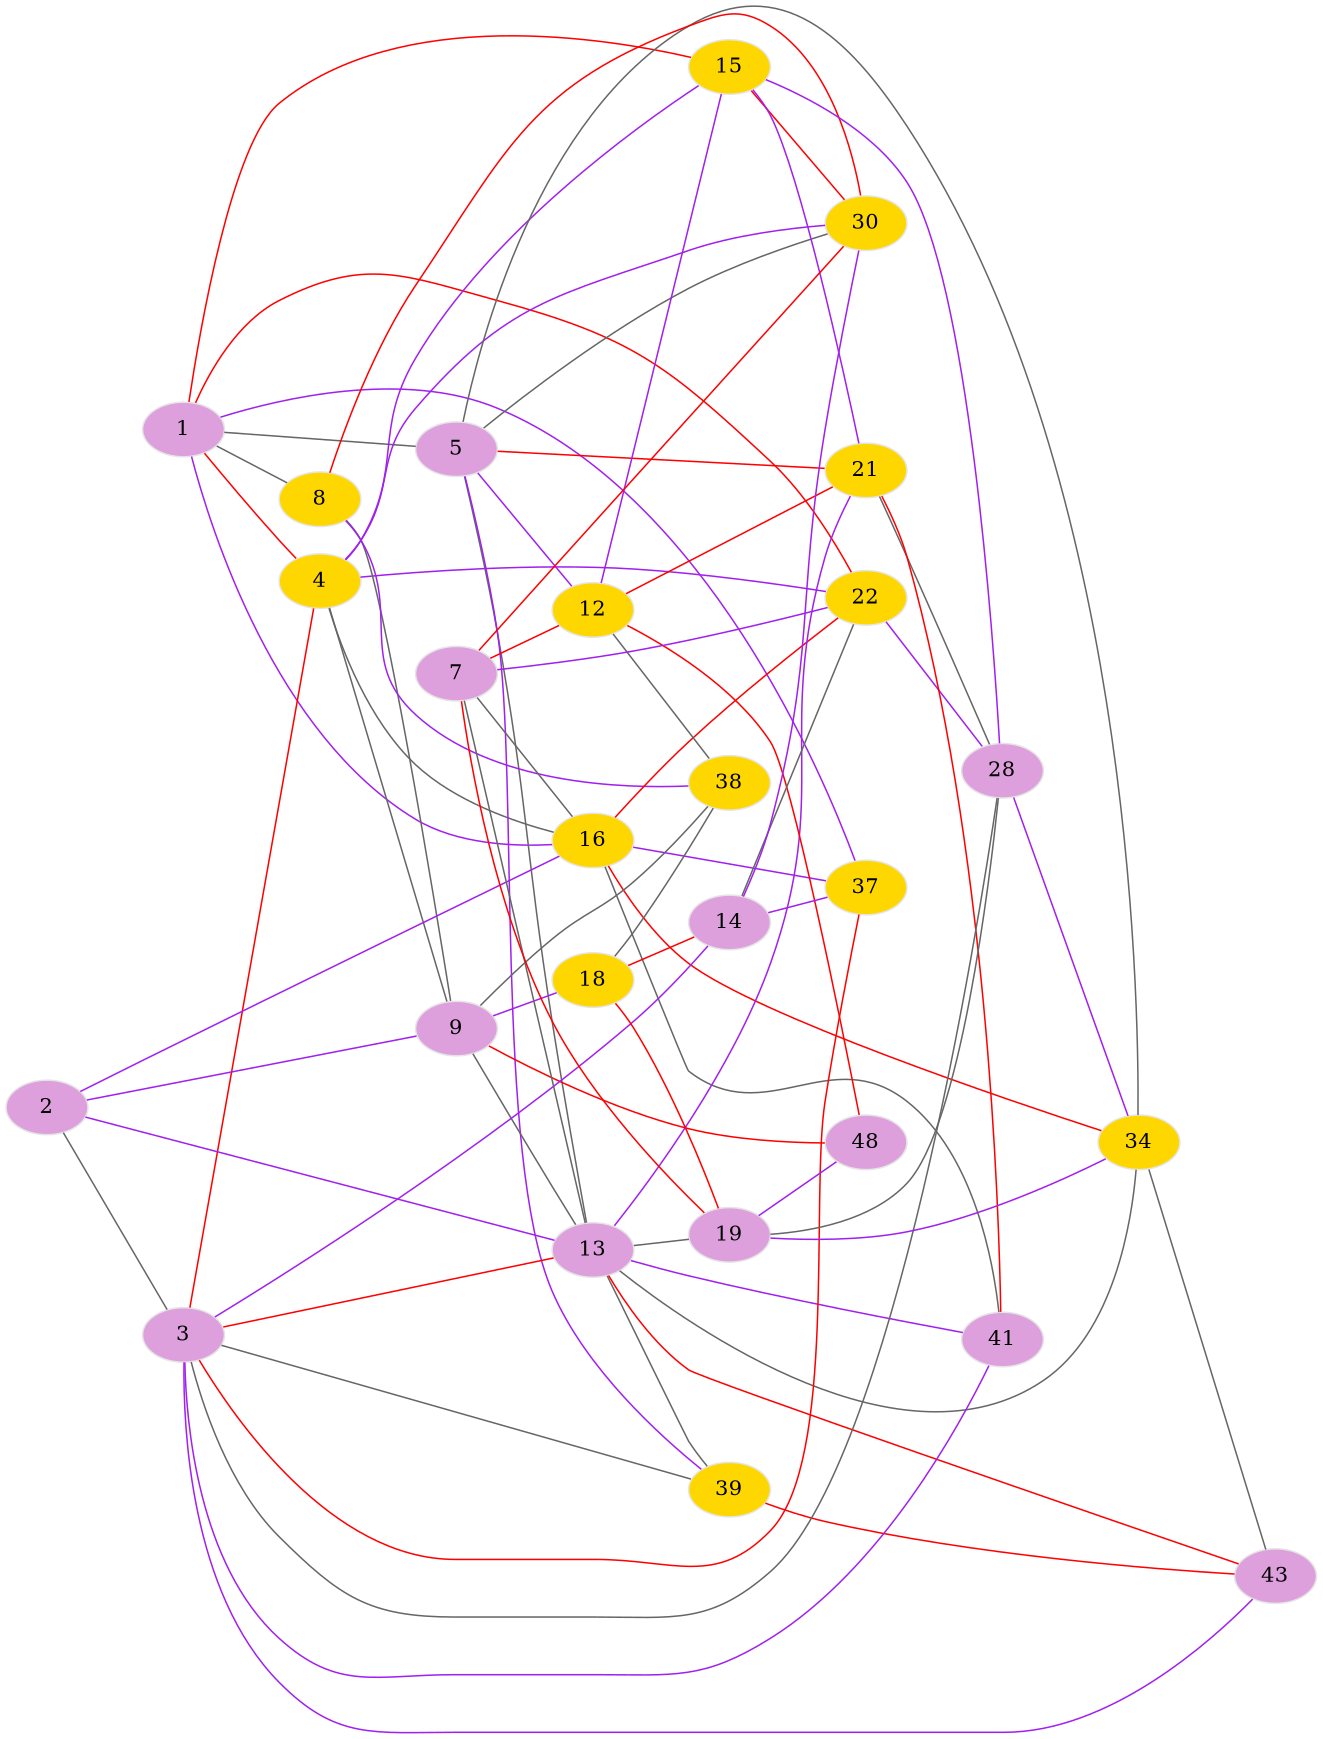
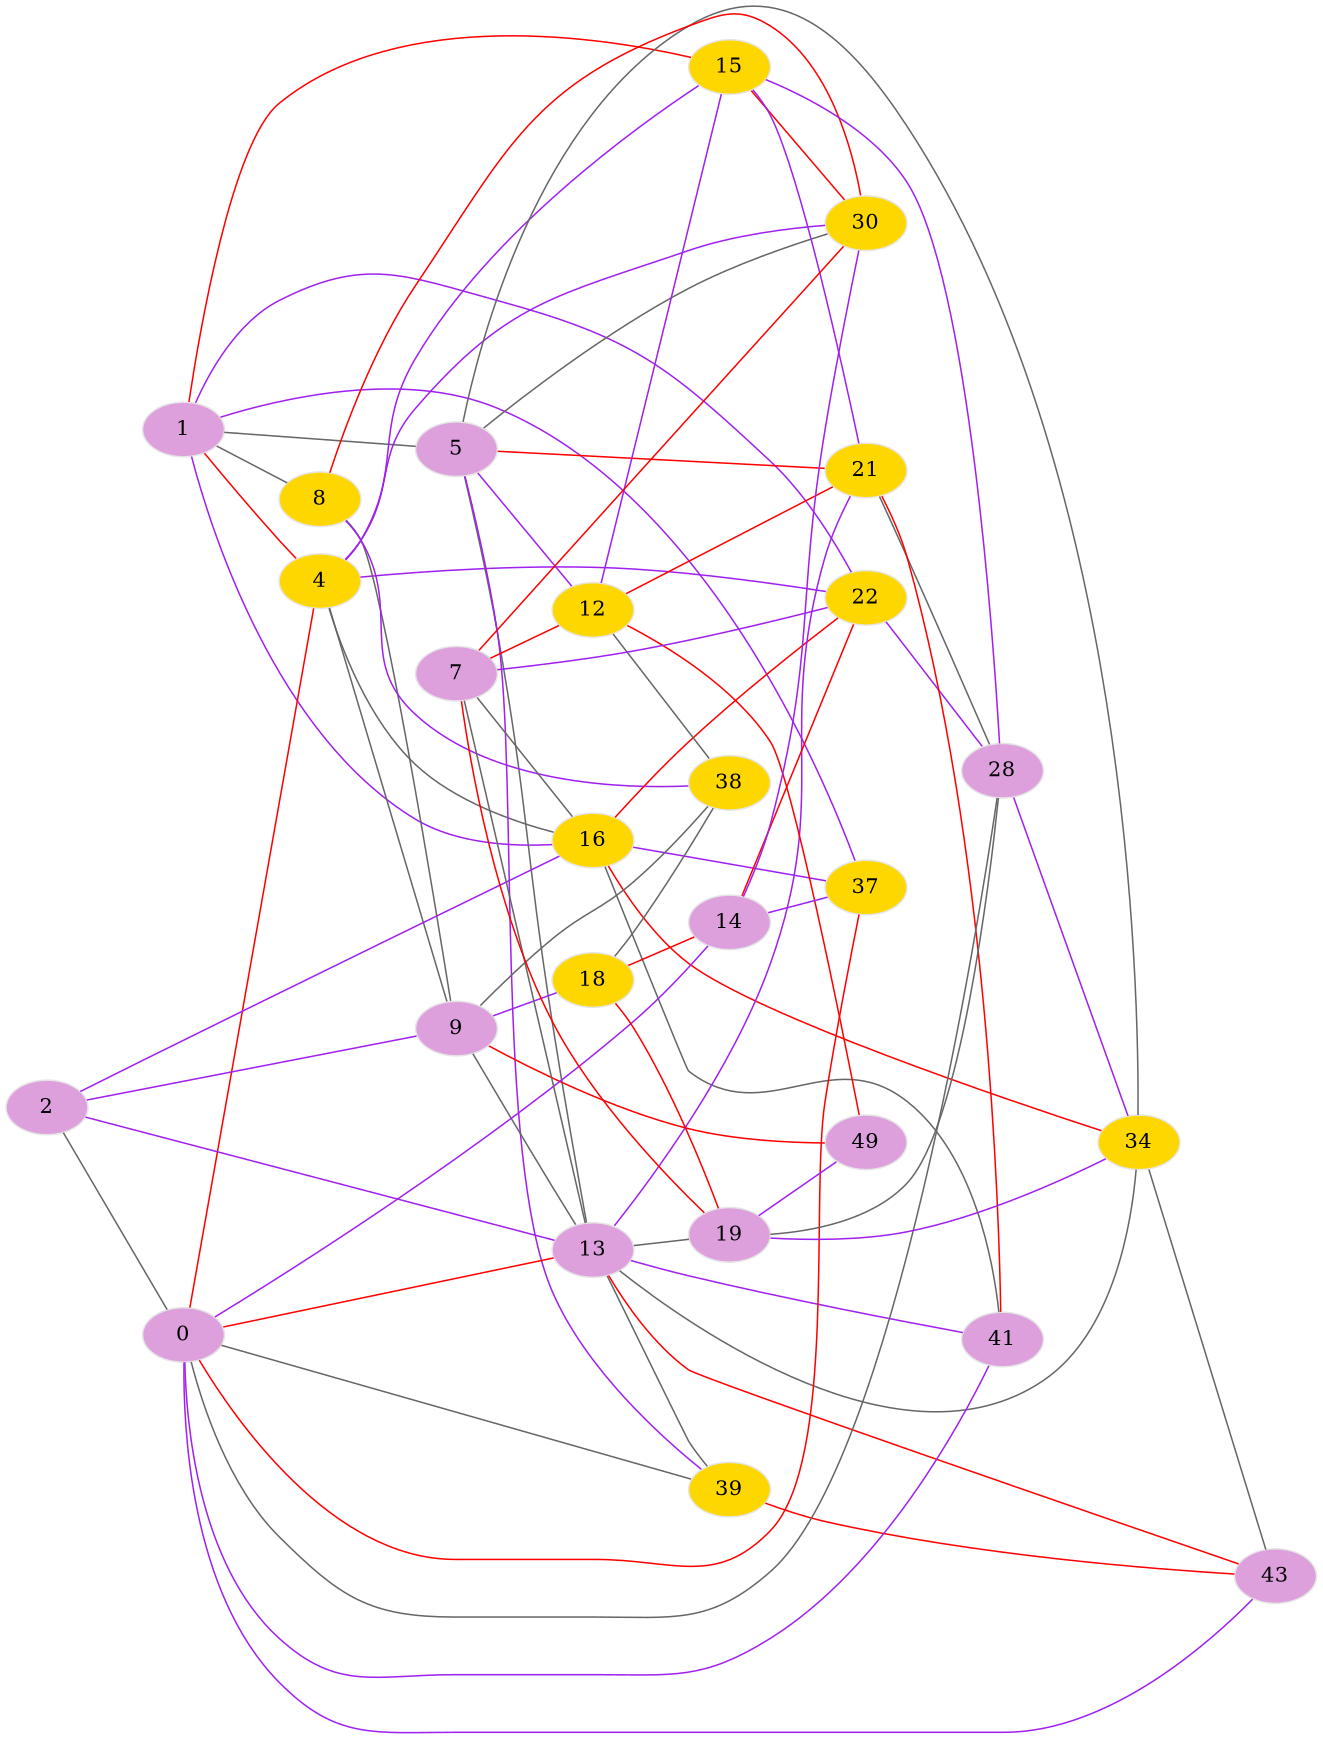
edge "1" -- "22": color red -> purple
edge "22" -- "14": color gray40 -> red
node "48": label "48" -> "49"
node "3": label "3" -> "0"
